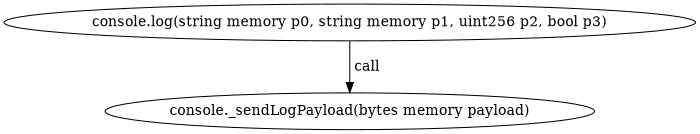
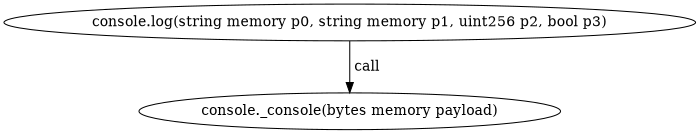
node "console._sendLogPayload(bytes memory payload)": label "console._sendLogPayload(bytes memory payload)" -> "console._console(bytes memory payload)"
